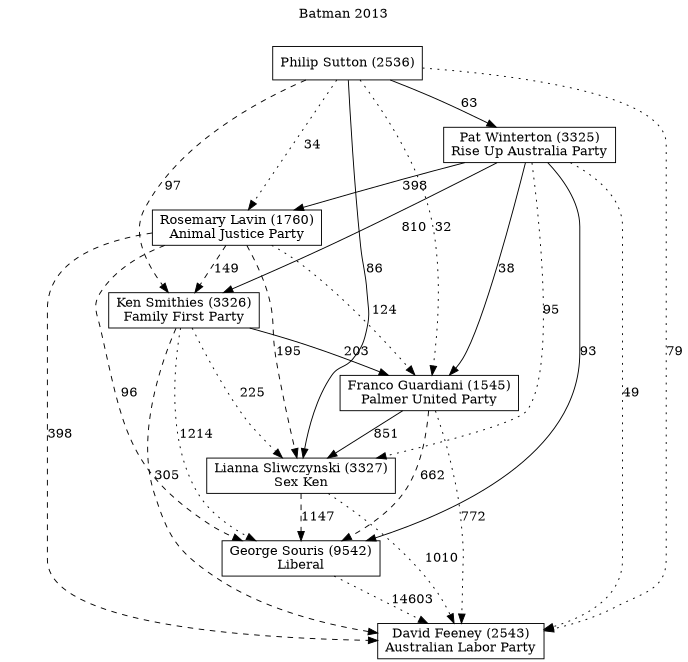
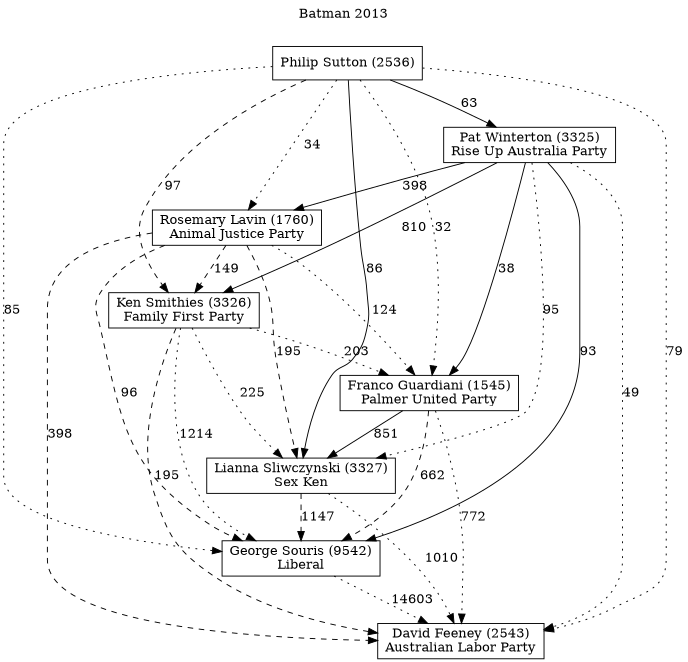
edge "Philip Sutton (2536)" -> "George Souris (9542) Liberal": added, label "85"
edge "Ken Smithies (3326) Family First Party" -> "Franco Guardiani (1545) Palmer United Party": style solid -> dotted
edge "Ken Smithies (3326) Family First Party" -> "David Feeney (2543) Australian Labor Party": label "305" -> "195"
